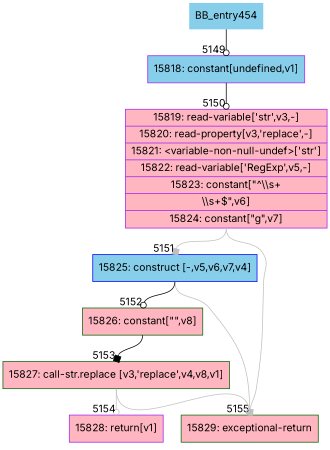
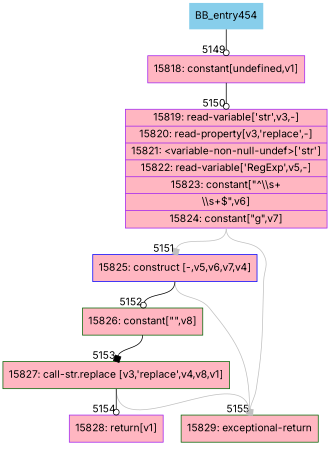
node "15818: constant[undefined,v1]": fillcolor skyblue -> lightpink
node "15825: construct [-,v5,v6,v7,v4]": fillcolor skyblue -> lightpink
edge "15827: call-str.replace [v3,'replace',v4,v8,v1]" -> "15828: return[v1]": color gray -> black
